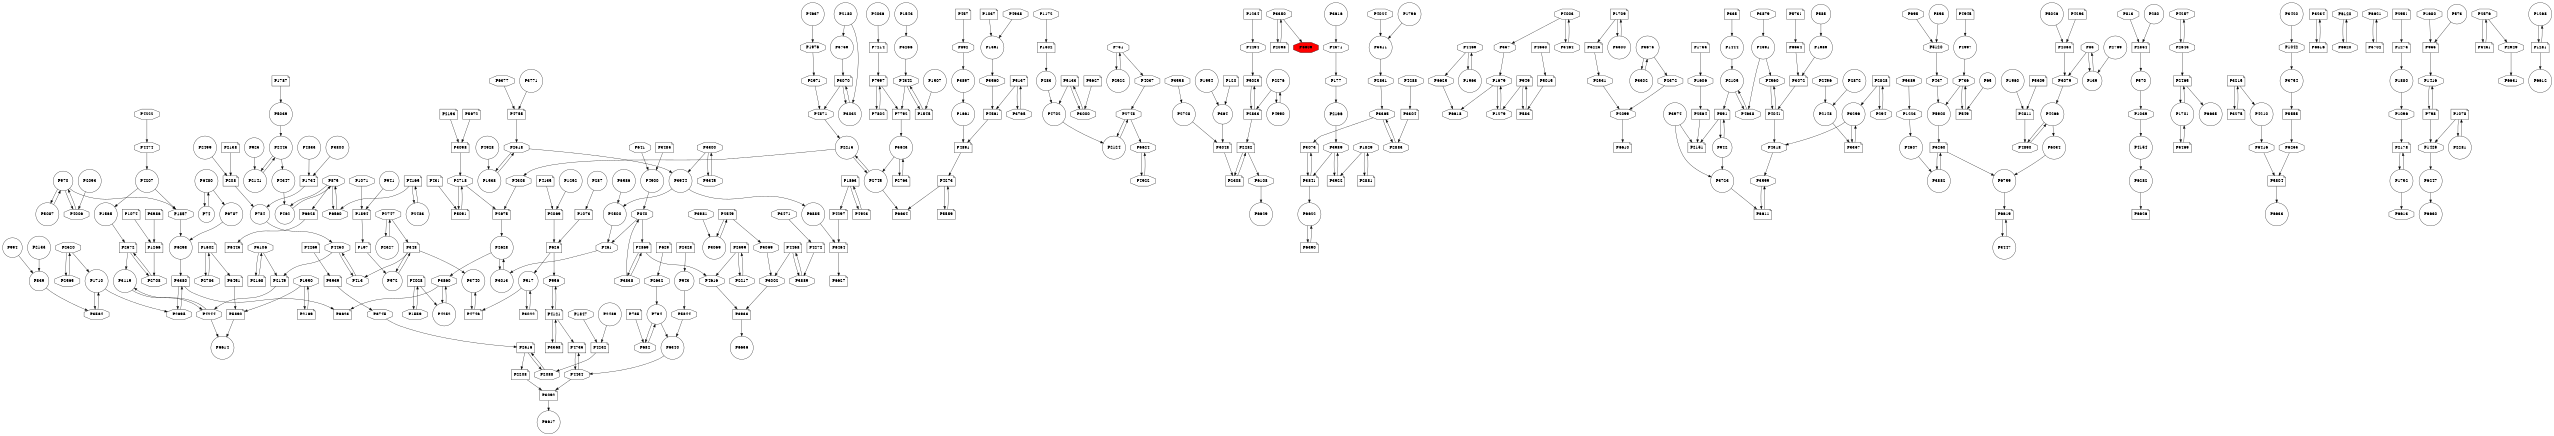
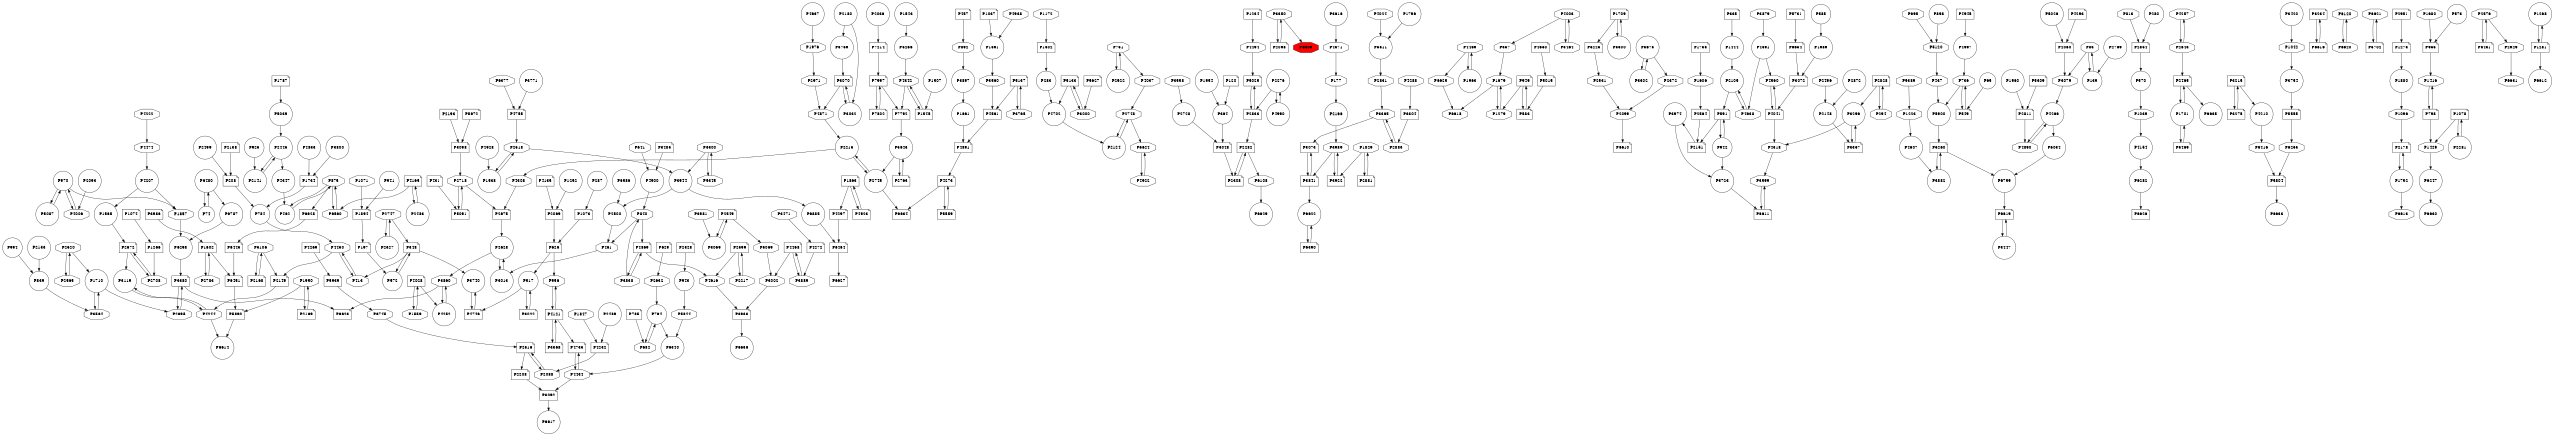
edge "P3974" -> "P2151": reversed
edge "P3986" -> "P1266": now "P3986" -> "P1602"
edge "P6445" -> "P6451": added
